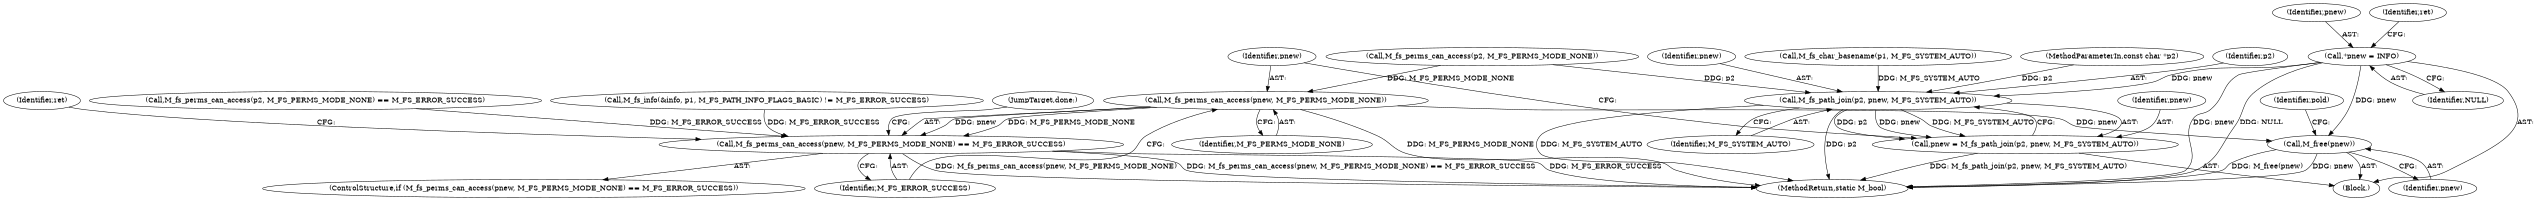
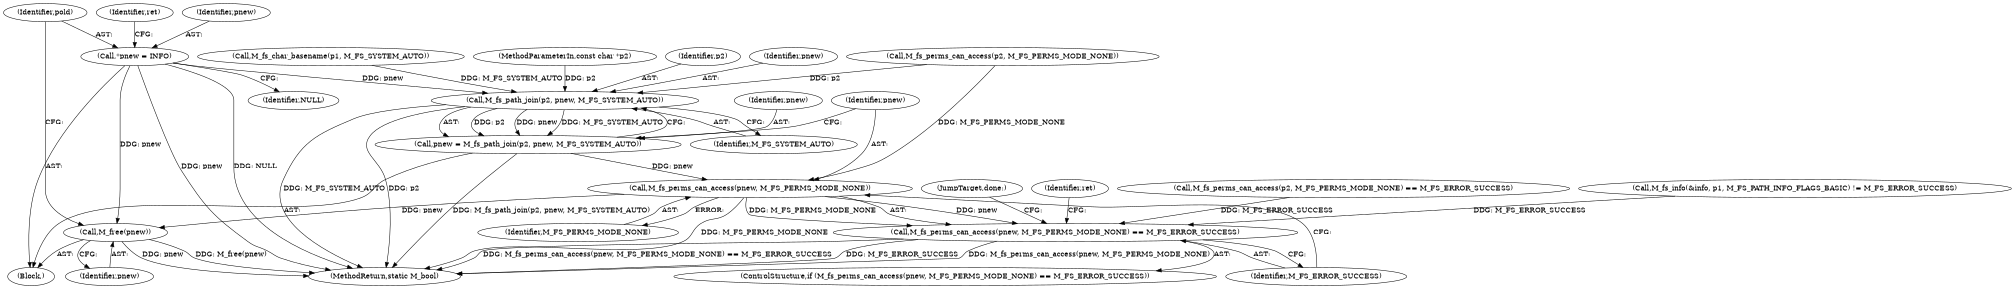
edge "(Identifier,NULL)" -> "(Call,*pnew = INFO)": now "(Identifier,pold)" -> "(Call,*pnew = INFO)"
edge "(Call,M_fs_perms_can_access(pnew, M_FS_PERMS_MODE_NONE))" -> "(Identifier,M_FS_PERMS_MODE_NONE)": label "CFG: " -> "ERROR: "
edge "(Call,pnew = M_fs_path_join(p2, pnew, M_FS_SYSTEM_AUTO))" -> "(Call,M_fs_perms_can_access(pnew, M_FS_PERMS_MODE_NONE))": added, label "DDG: pnew"
